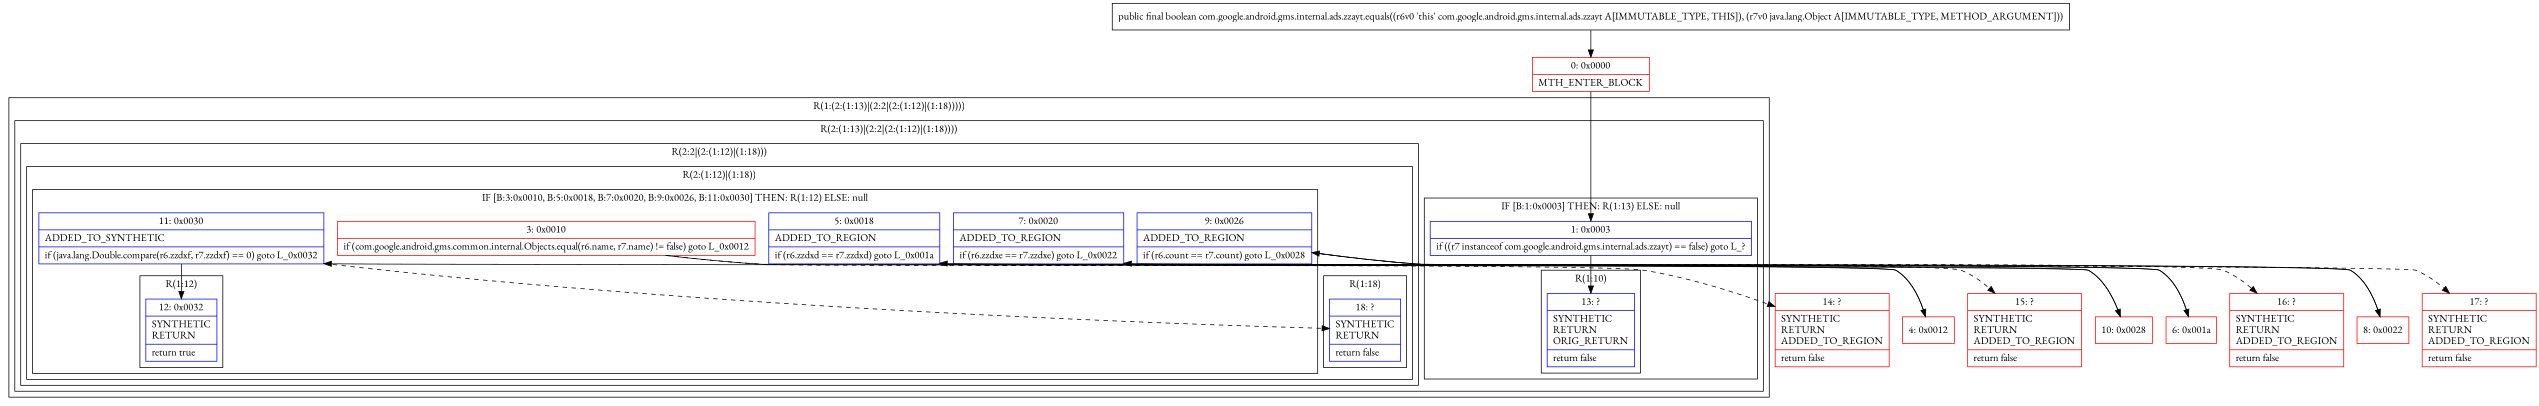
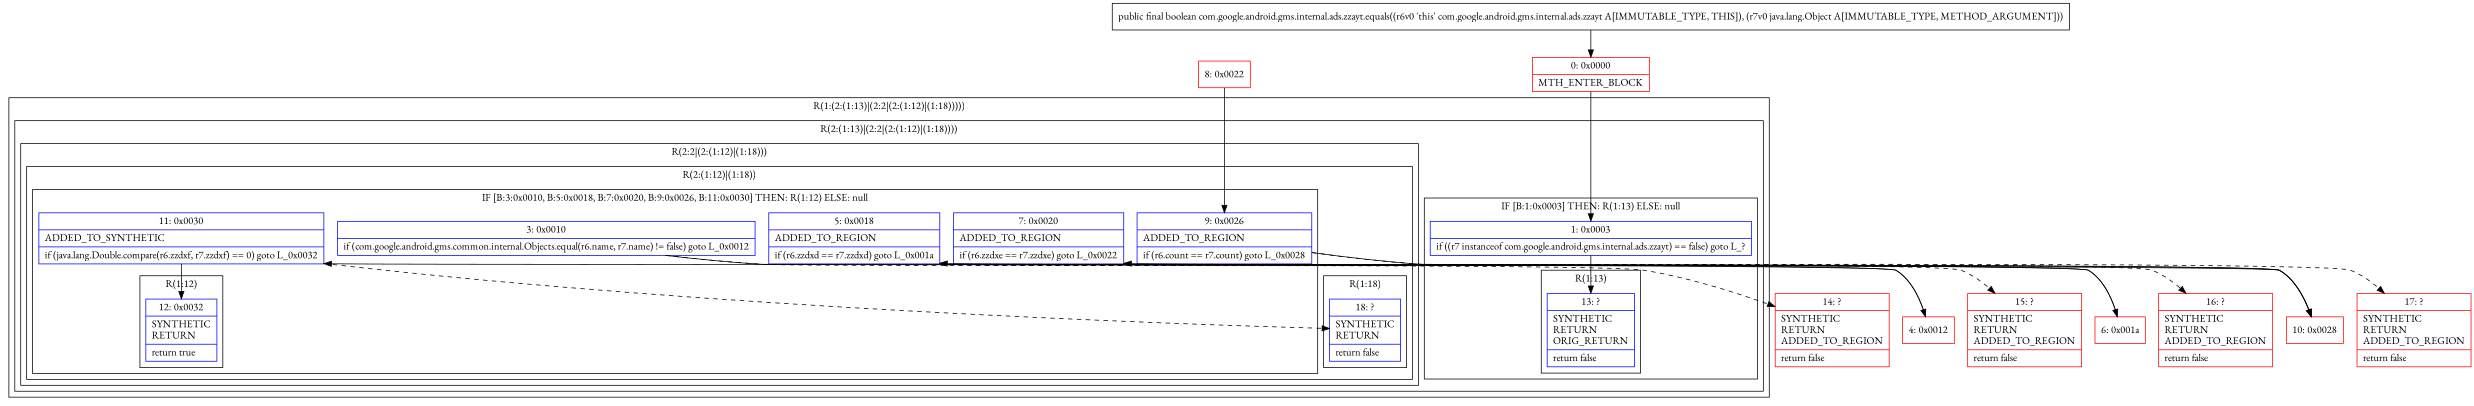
node "3: 0x0010": color red -> blue
edge "7: 0x0020" -> "8: 0x0022": now "7: 0x0020" -> "10: 0x0028"
cluster "R(1:10)": label "R(1:10)" -> "R(1:13)"
